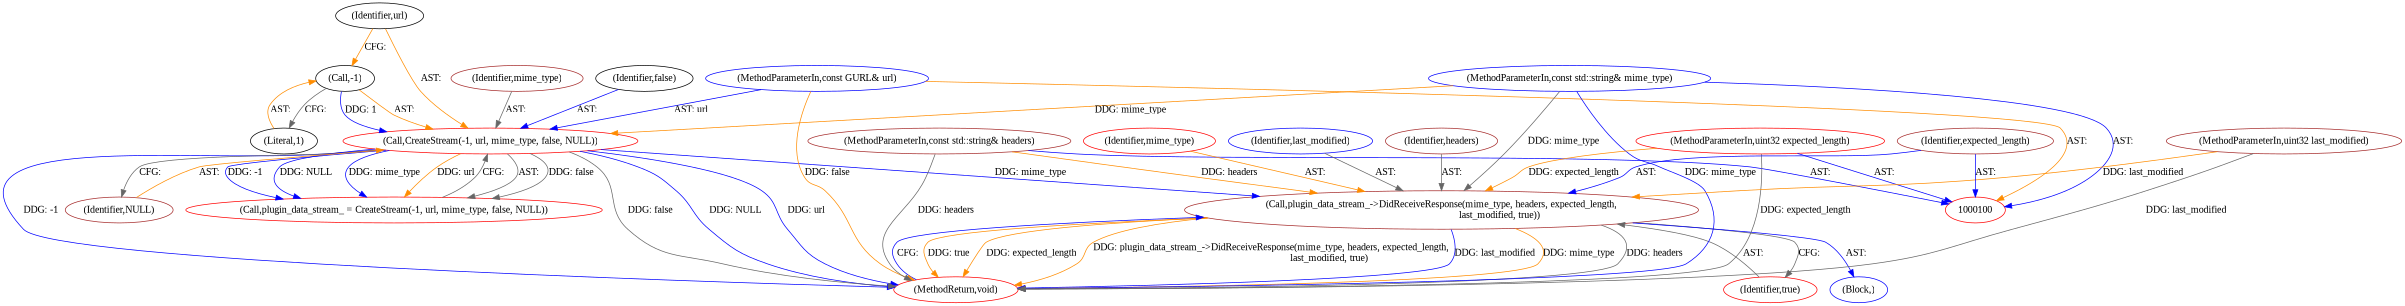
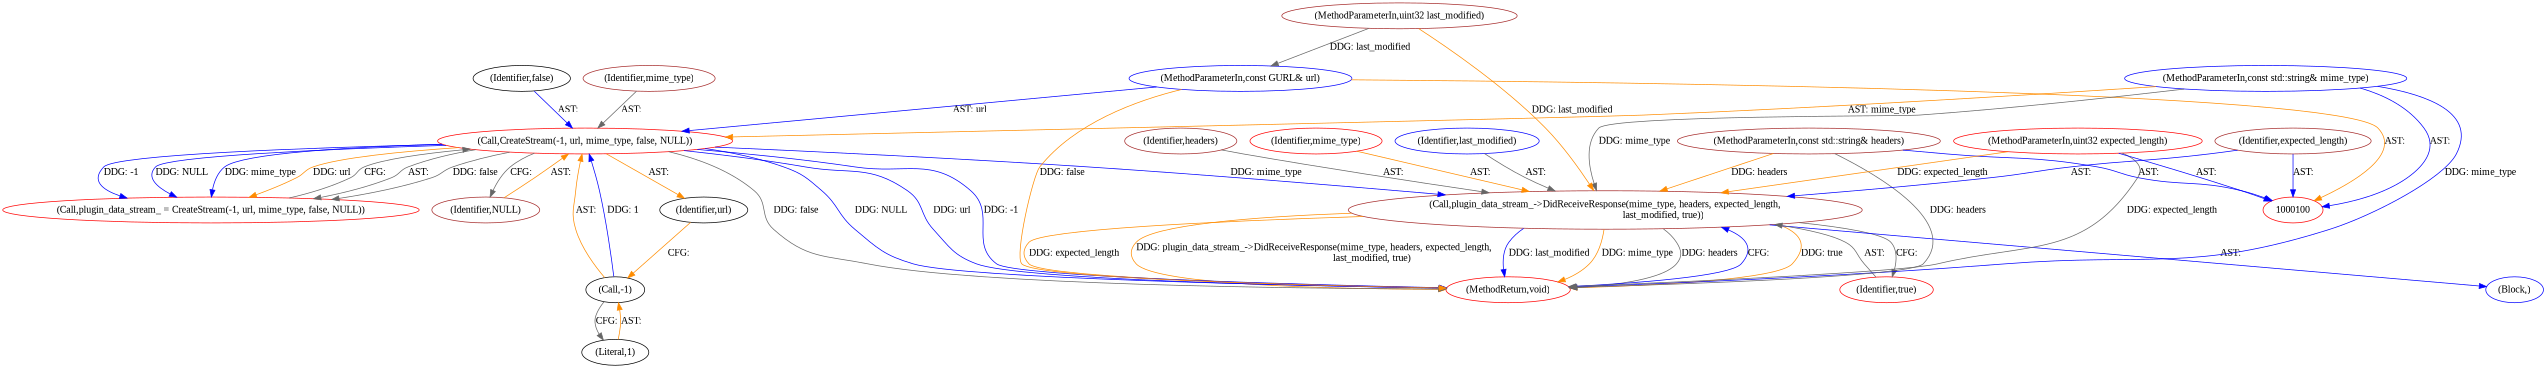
edge "(Identifier,url)" -> "(Call,CreateStream(-1, url, mime_type, false, NULL))": reversed
edge "(MethodParameterIn,const std::string& mime_type)" -> "(Call,CreateStream(-1, url, mime_type, false, NULL))": label "DDG: mime_type" -> "AST: mime_type"
edge "(MethodParameterIn,uint32 last_modified)" -> "(MethodReturn,void)": now "(MethodParameterIn,uint32 last_modified)" -> "(MethodParameterIn,const GURL& url)"
